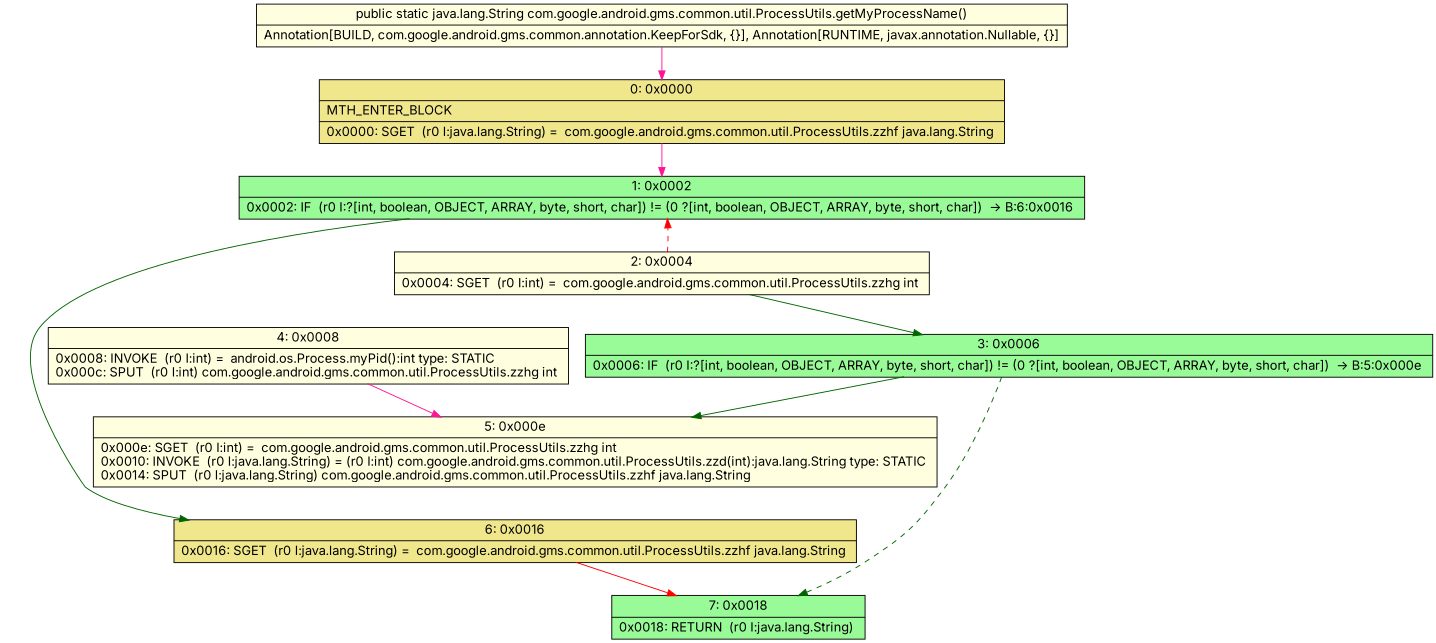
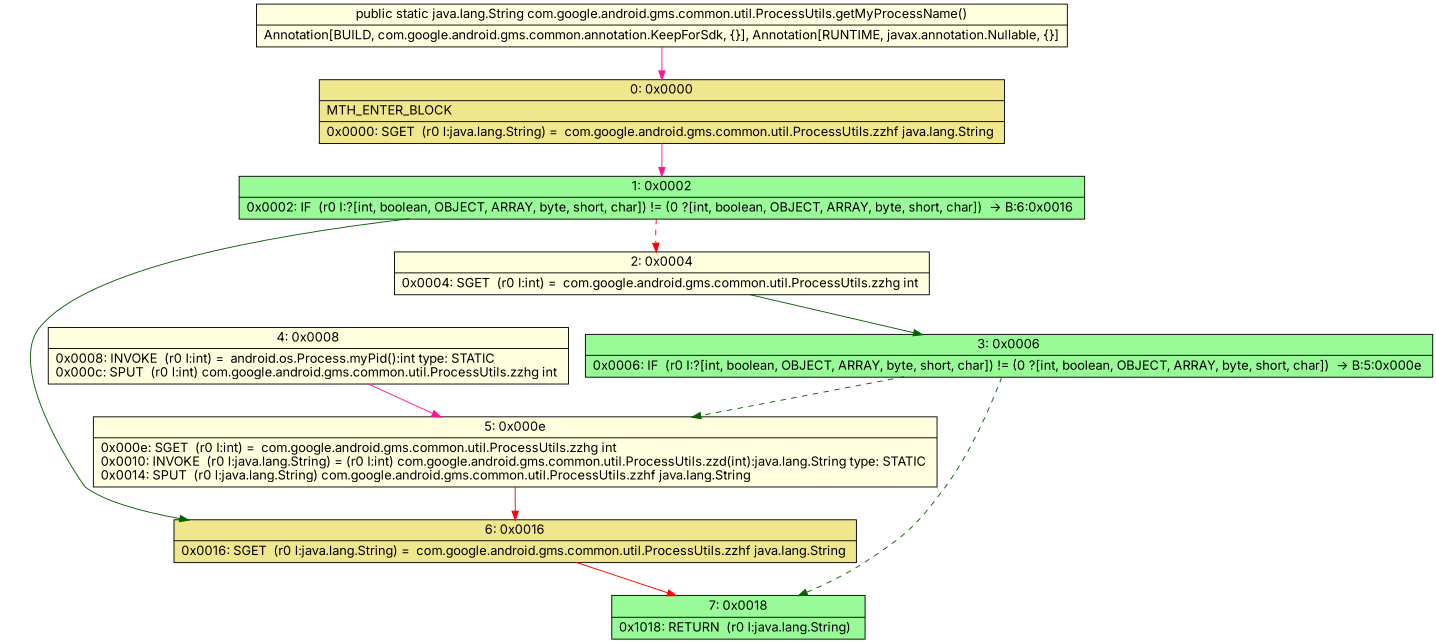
edge "2: 0x0004" -> "1: 0x0002": reversed
edge "3: 0x0006" -> "5: 0x000e": style solid -> dashed
edge "5: 0x000e" -> "6: 0x0016": added
node "7: 0x0018": text "0x0018: RETURN  (r0 I:java.lang.String)" -> "0x1018: RETURN  (r0 I:java.lang.String)"
